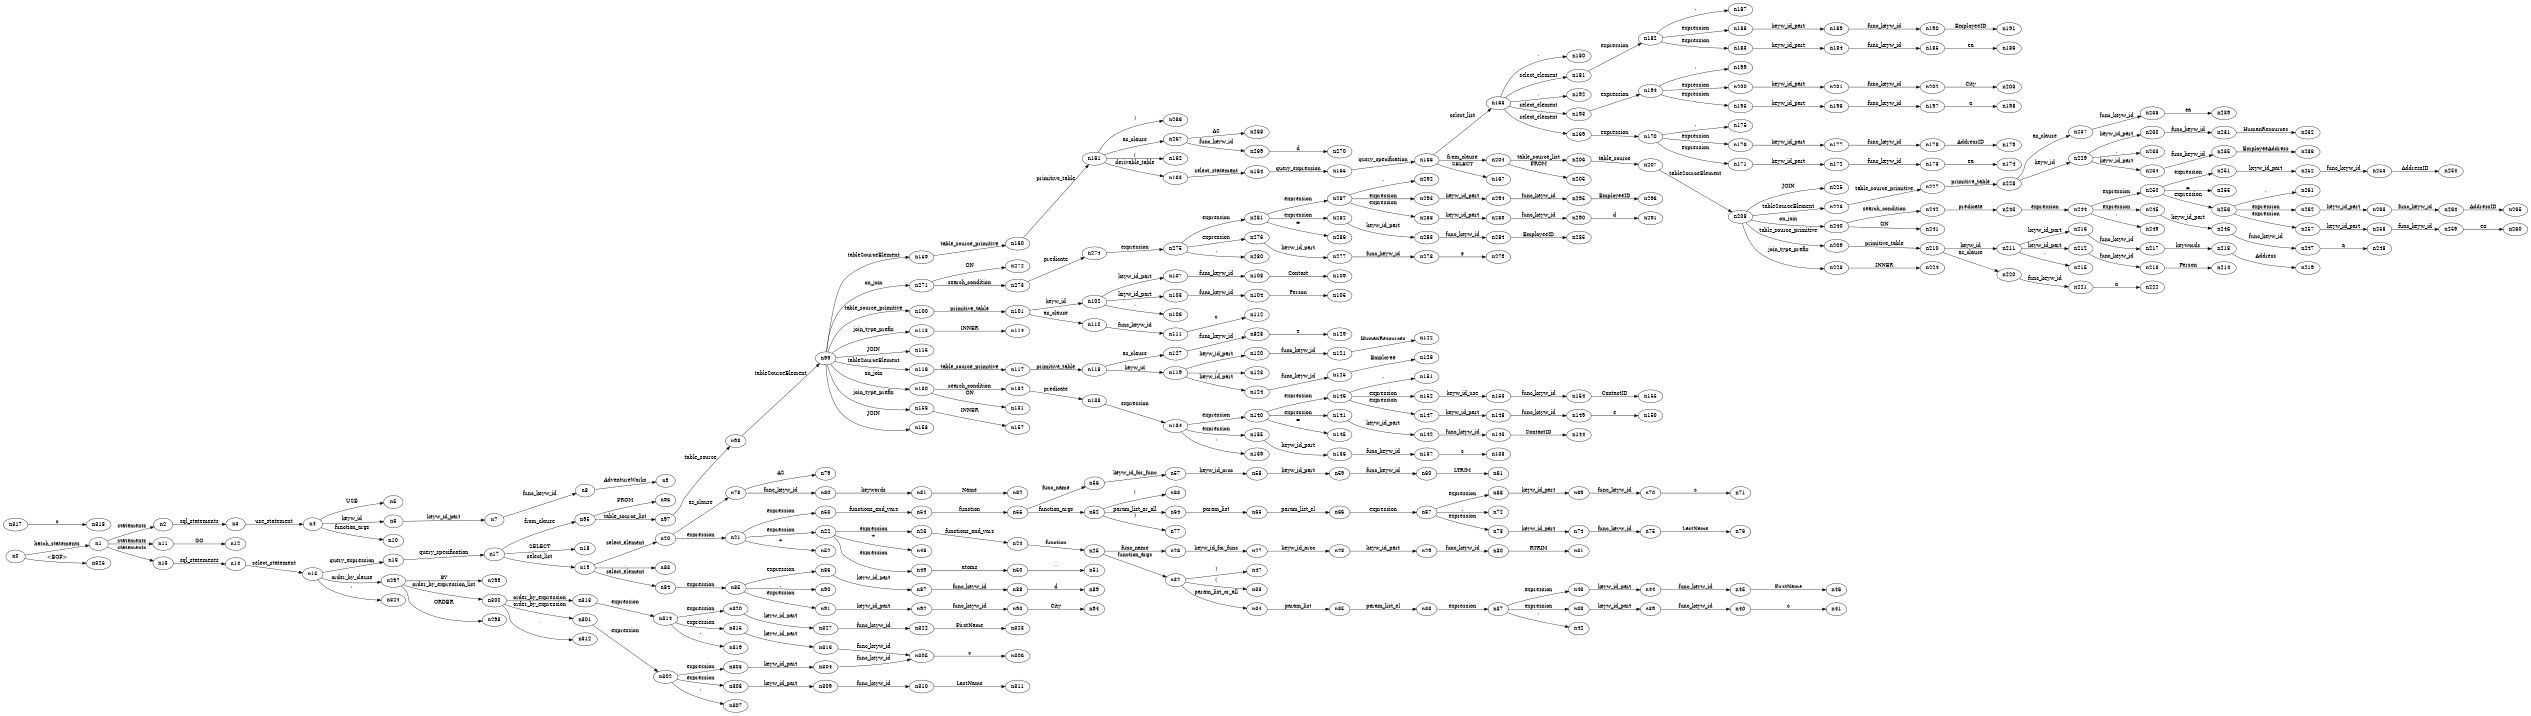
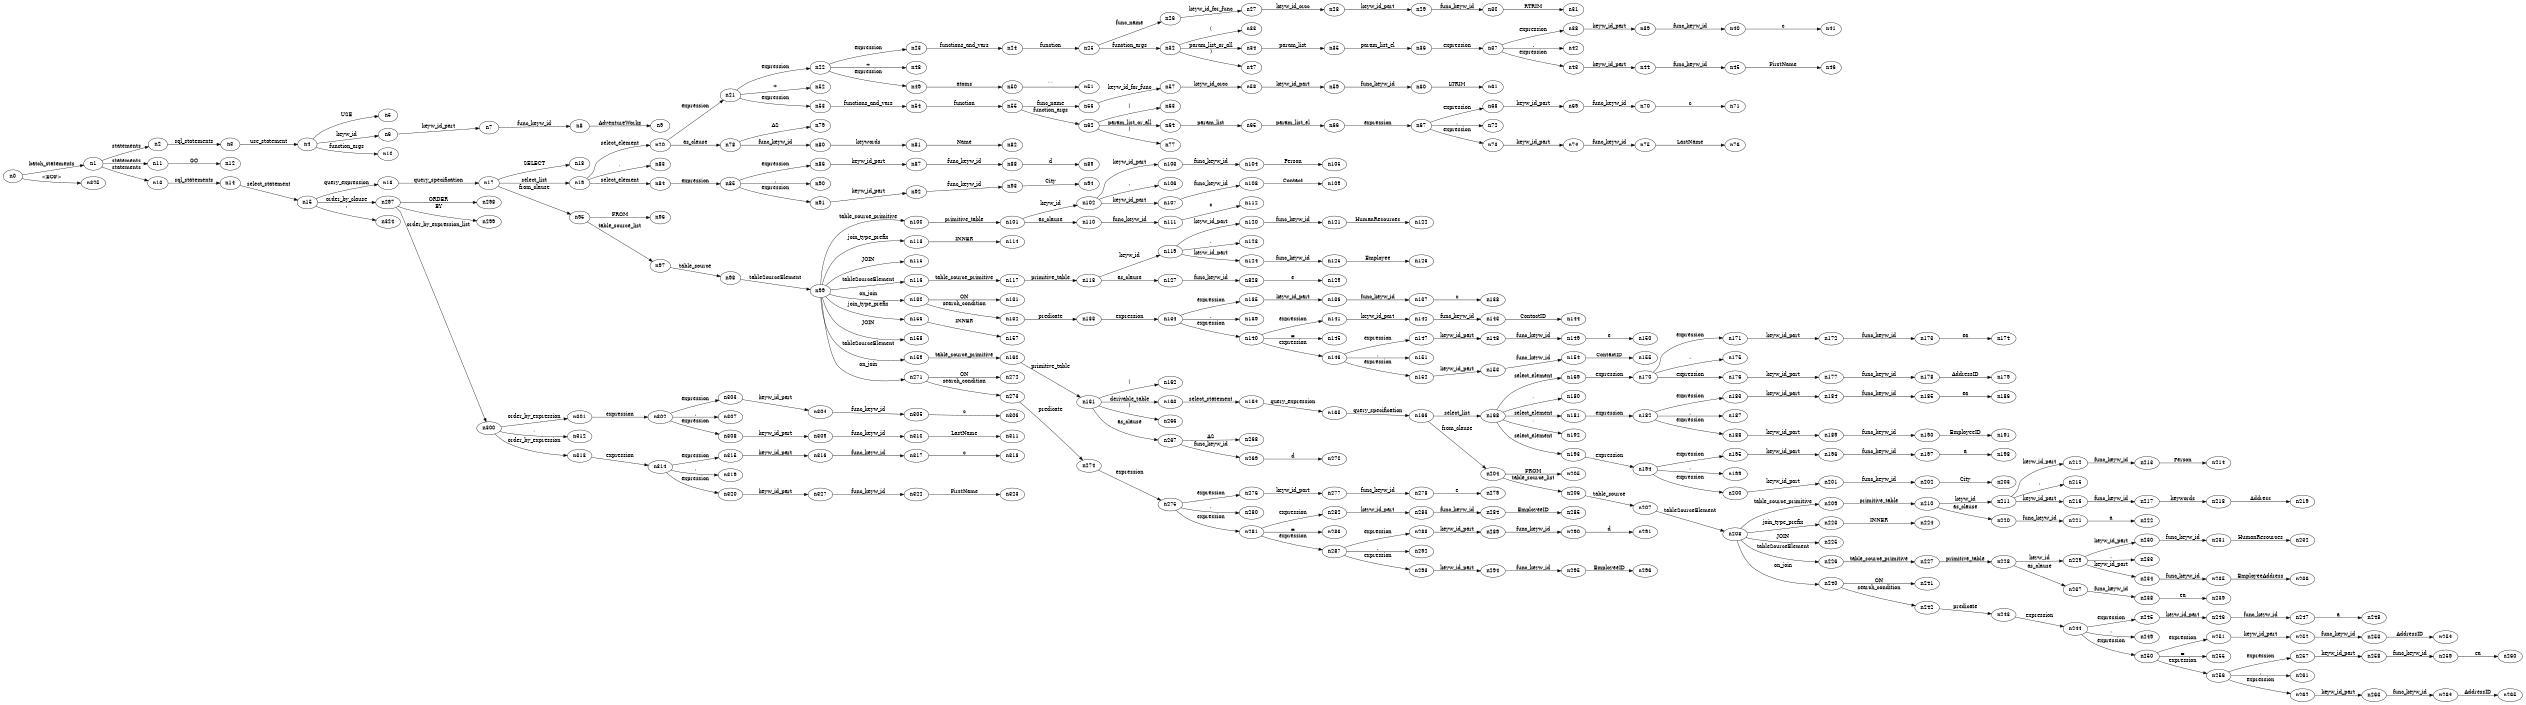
node "n167": removed
edge "n152" -> "n153": label "keyw_id_use" -> "keyw_id_part"
edge "n316" -> "n305": now "n316" -> "n317"
